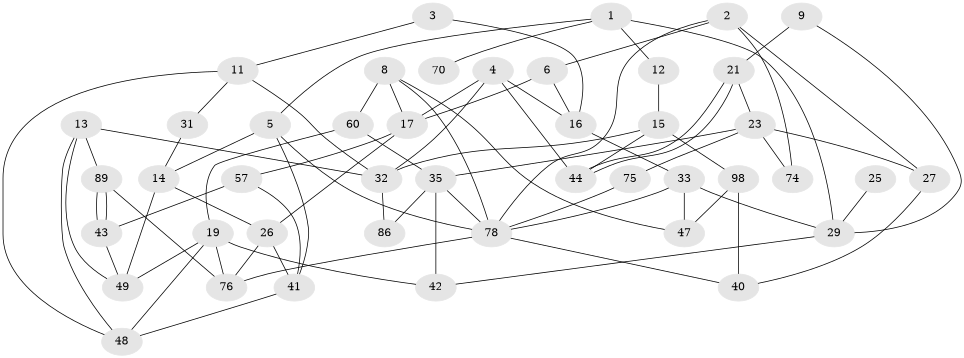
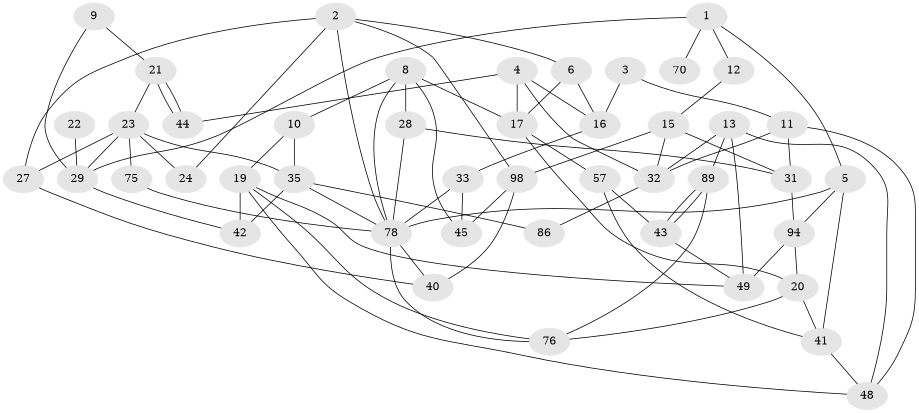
edge "2" -- "98": added
node "60": label "60" -> "10"
node "28": added
edge "15" -- "44": now "15" -- "31"
node "14": label "14" -> "94"
node "74": label "74" -> "24"
node "25": label "25" -> "22"
edge "33" -- "29": now "23" -- "29"
node "26": label "26" -> "20"
node "47": label "47" -> "45"
